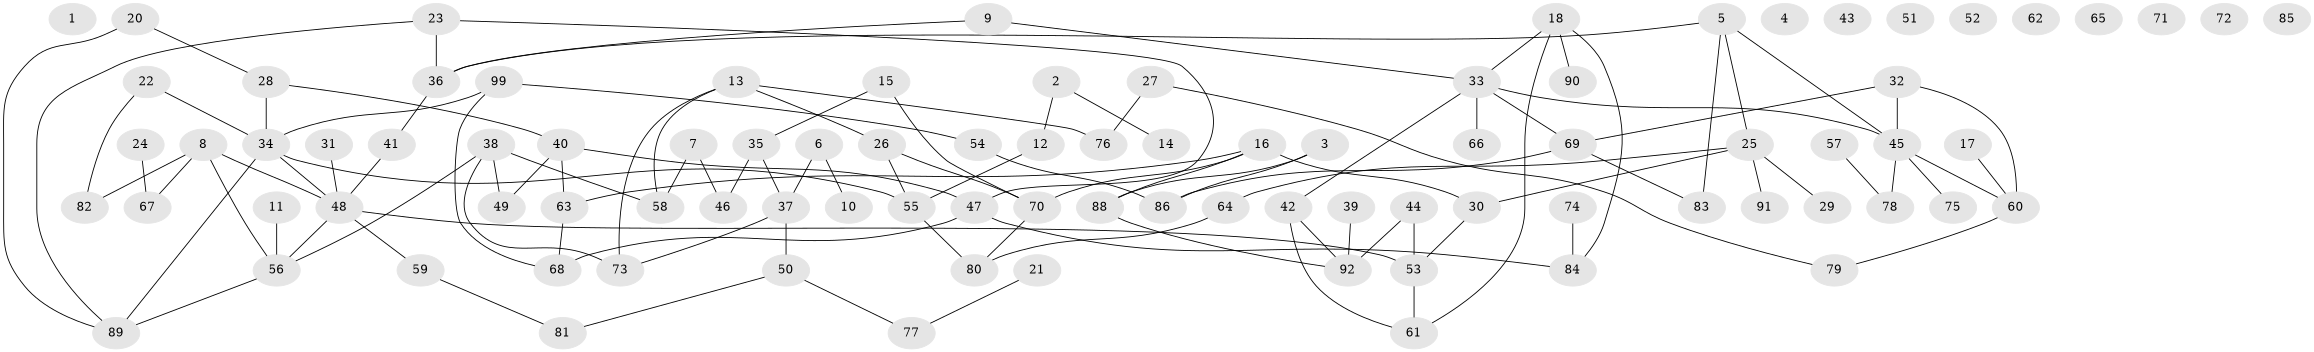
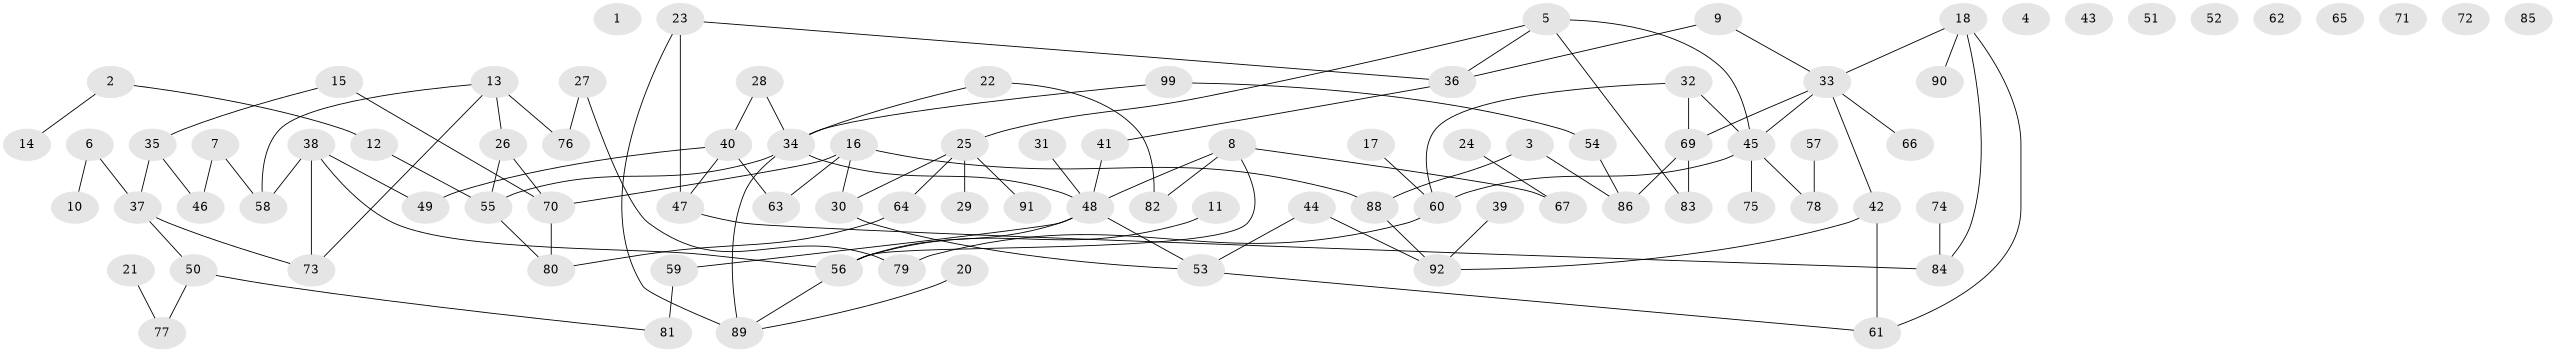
edge "20" -- "28": removed
node "68": removed
